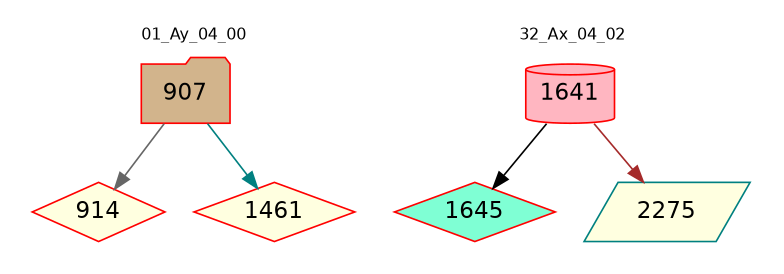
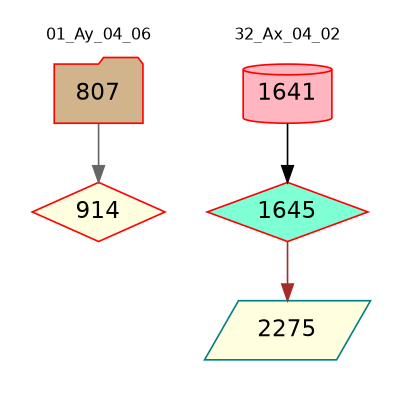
cluster "01_Ay_04_00": label "01_Ay_04_00" -> "01_Ay_04_06"
node "907": label "907" -> "807"
edge "1641" -> "2275": now "1645" -> "2275"
node "1461": removed
